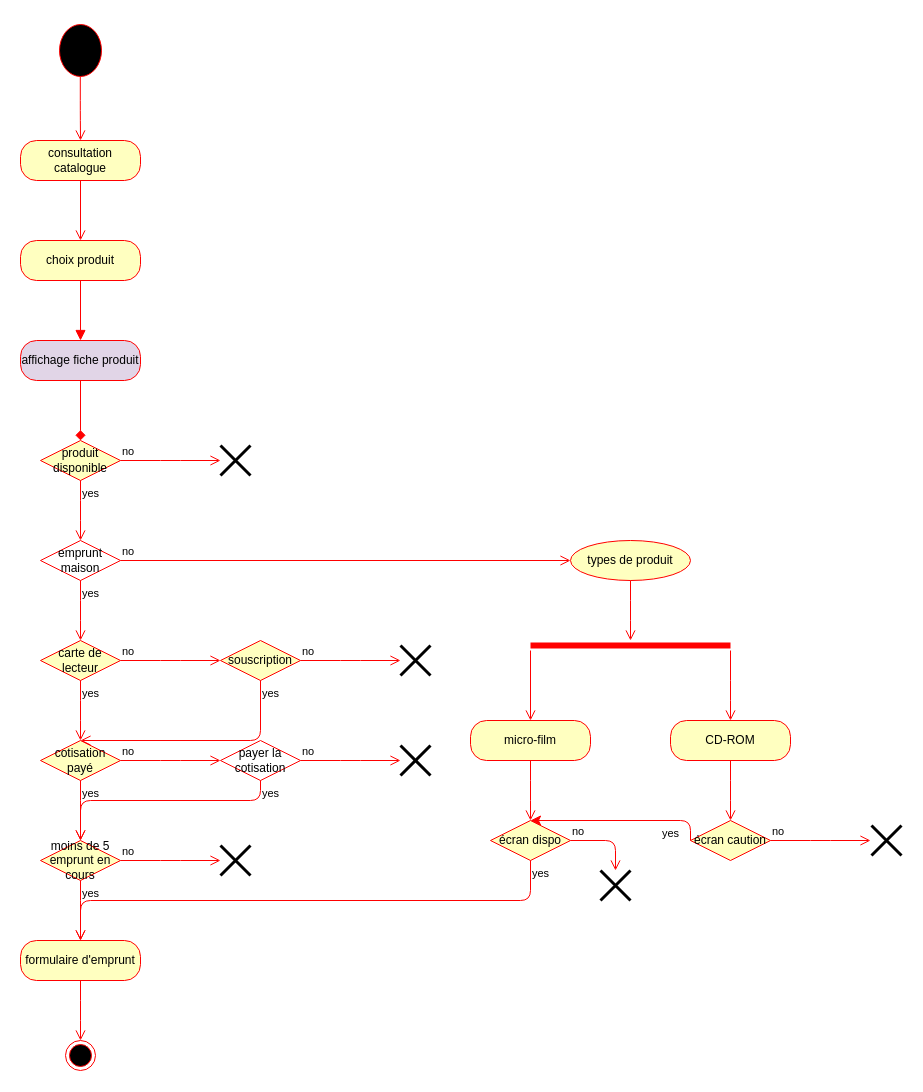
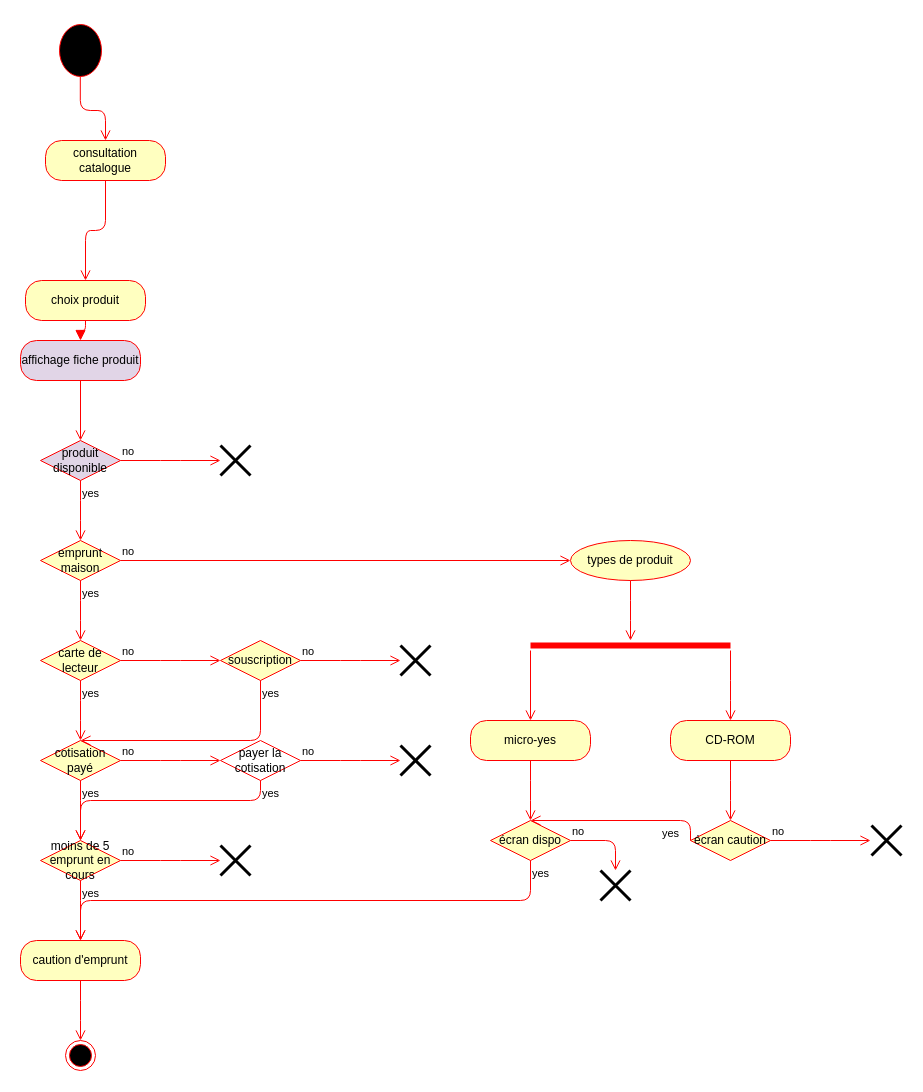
node "consultation catalogue": moved (81, 161) -> (106, 161)
node "choix produit": moved (81, 261) -> (86, 301)
edge "affichage fiche produit" -> "produit disponible": arrowhead diamond -> open
node "produit disponible": fillcolor #ffffc0 -> #e1d5e7
node "emprunt maison": fillcolor #ffffff -> #ffffc0
node "micro-film": label "micro-film" -> "micro-yes"
edge "écran caution" -> "écran dispo": arrowhead classic -> open
node "formulaire d'emprunt": label "formulaire d'emprunt" -> "caution d'emprunt"
